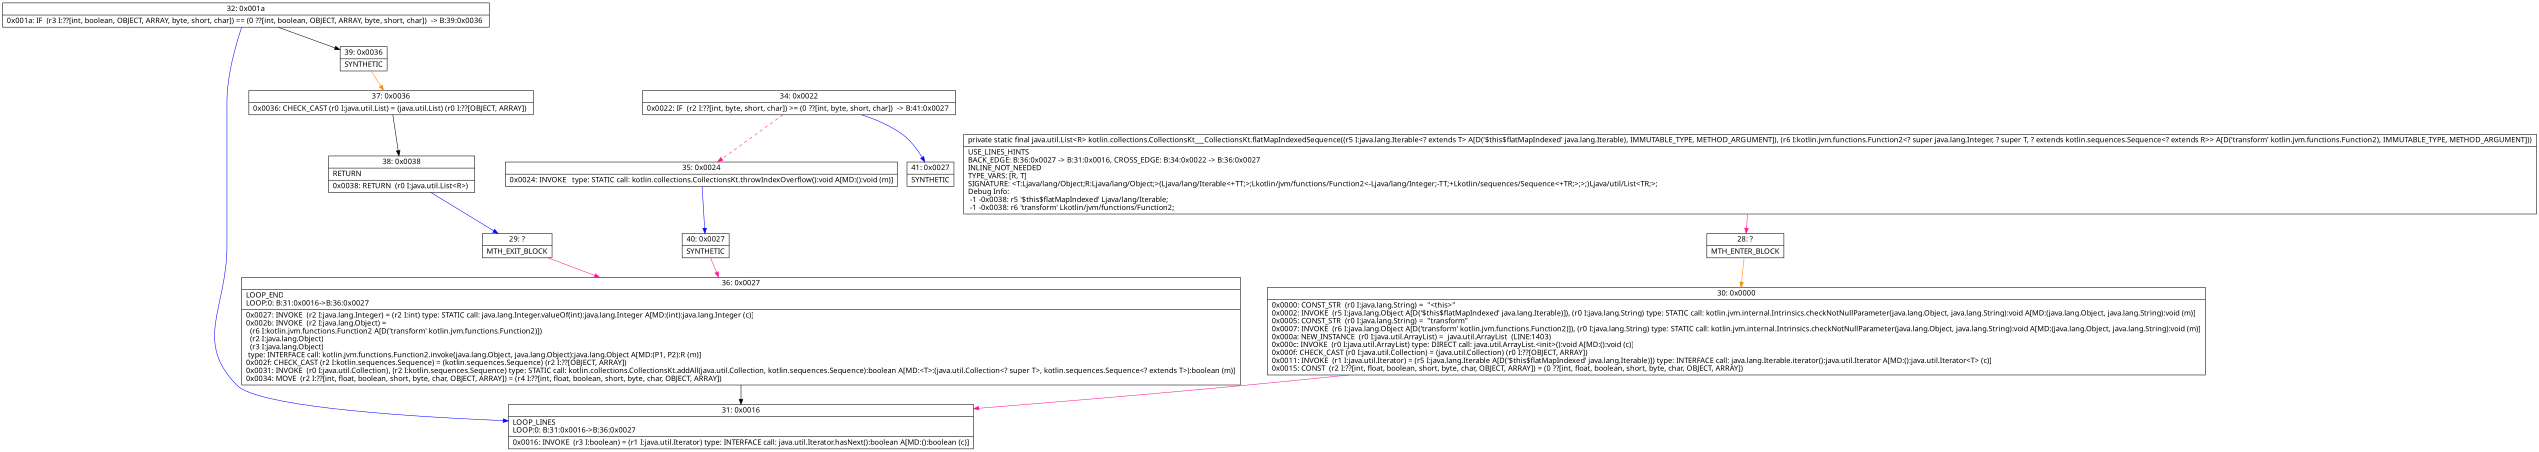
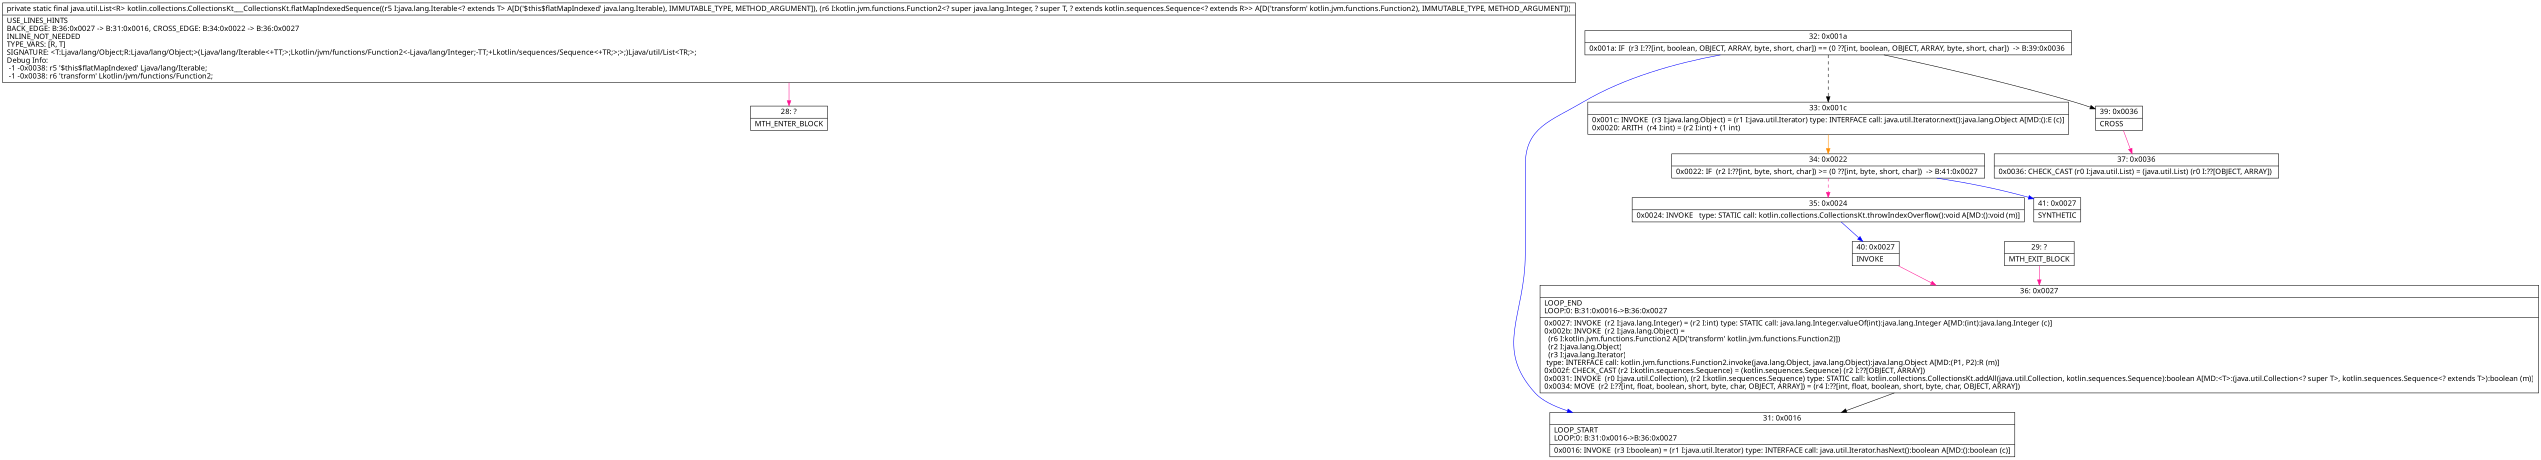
node "39: 0x0036": text "SYNTHETIC" -> "CROSS"
edge "39: 0x0036" -> "37: 0x0036": color darkorange -> deeppink
node "33: 0x001c": added
node "38: 0x0038": removed
node "40: 0x0027": text "SYNTHETIC" -> "INVOKE"
node "30: 0x0000": removed
node "36: 0x0027": text "(r3 I:java.lang.Object)" -> "(r3 I:java.lang.Iterator)"
node "31: 0x0016": text "LOOP_LINES" -> "LOOP_START"
